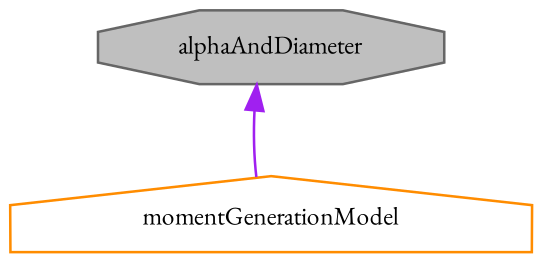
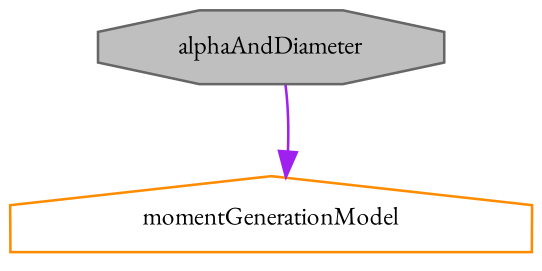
edge "momentGenerationModel" -> "alphaAndDiameter": reversed
